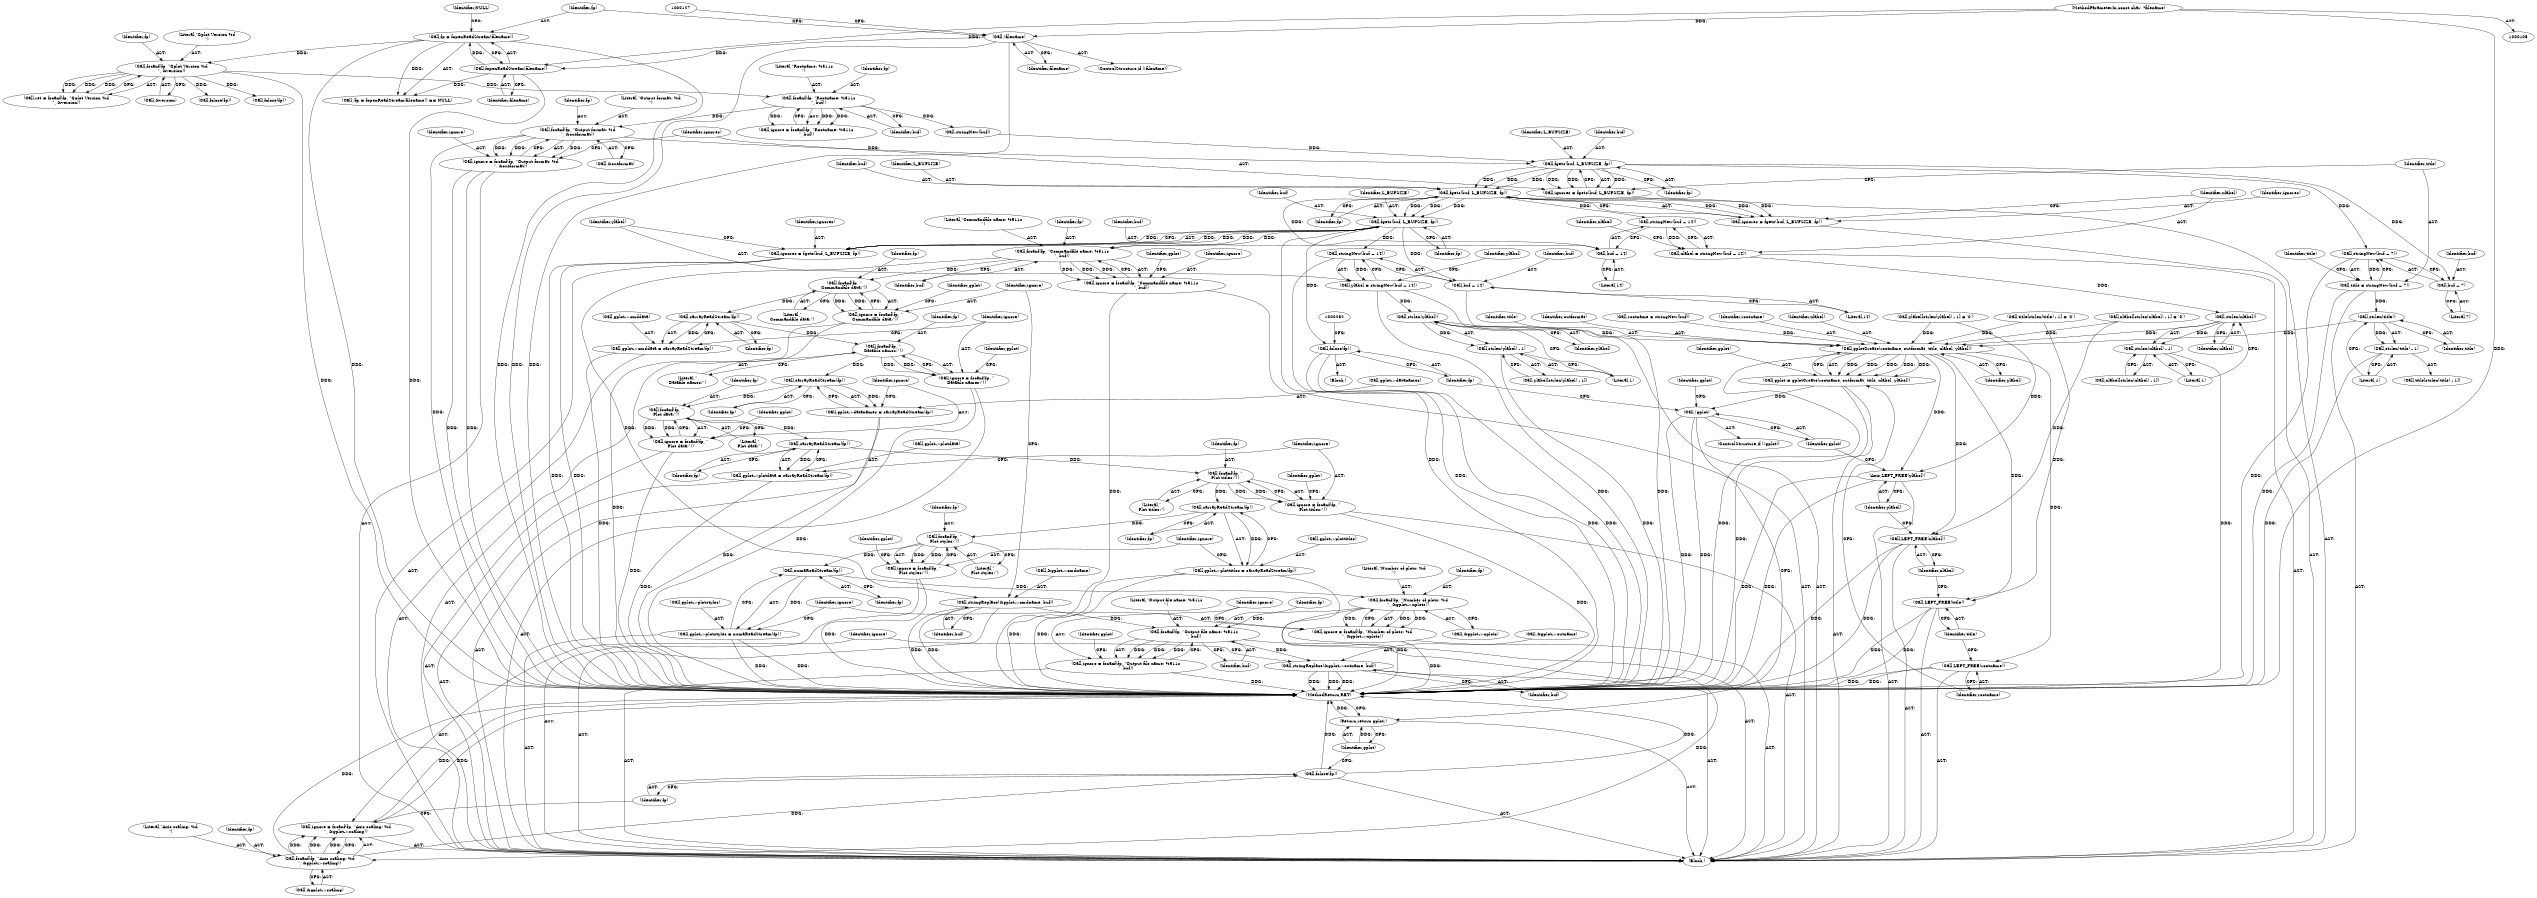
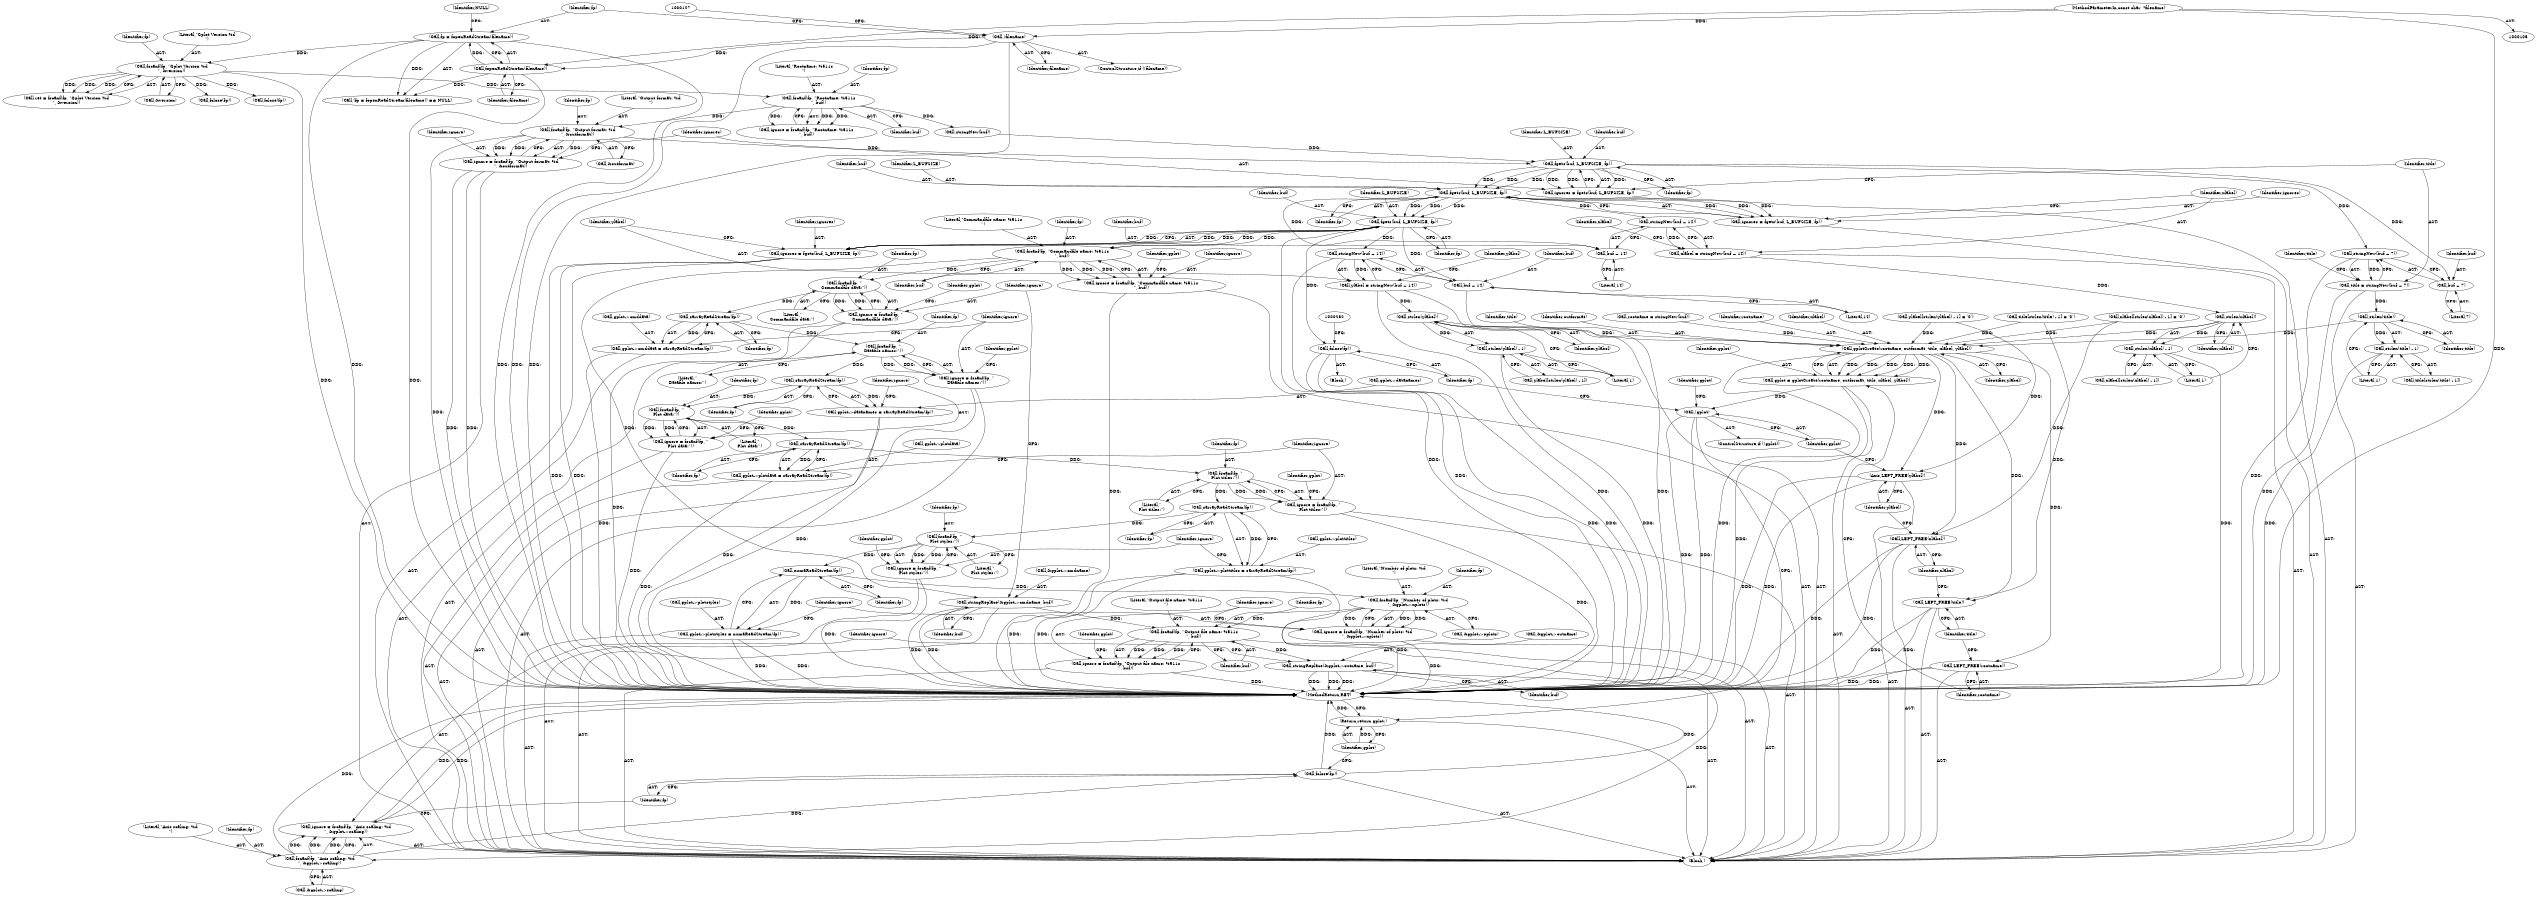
edge "(Call,title[strlen(title) - 1])" -> "(Call,strlen(title) - 1)": added, label "CFG:"
